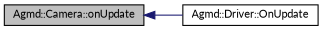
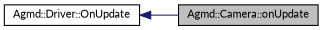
edge "Agmd::Driver::OnUpdate" -> "Agmd::Camera::onUpdate": reversed
